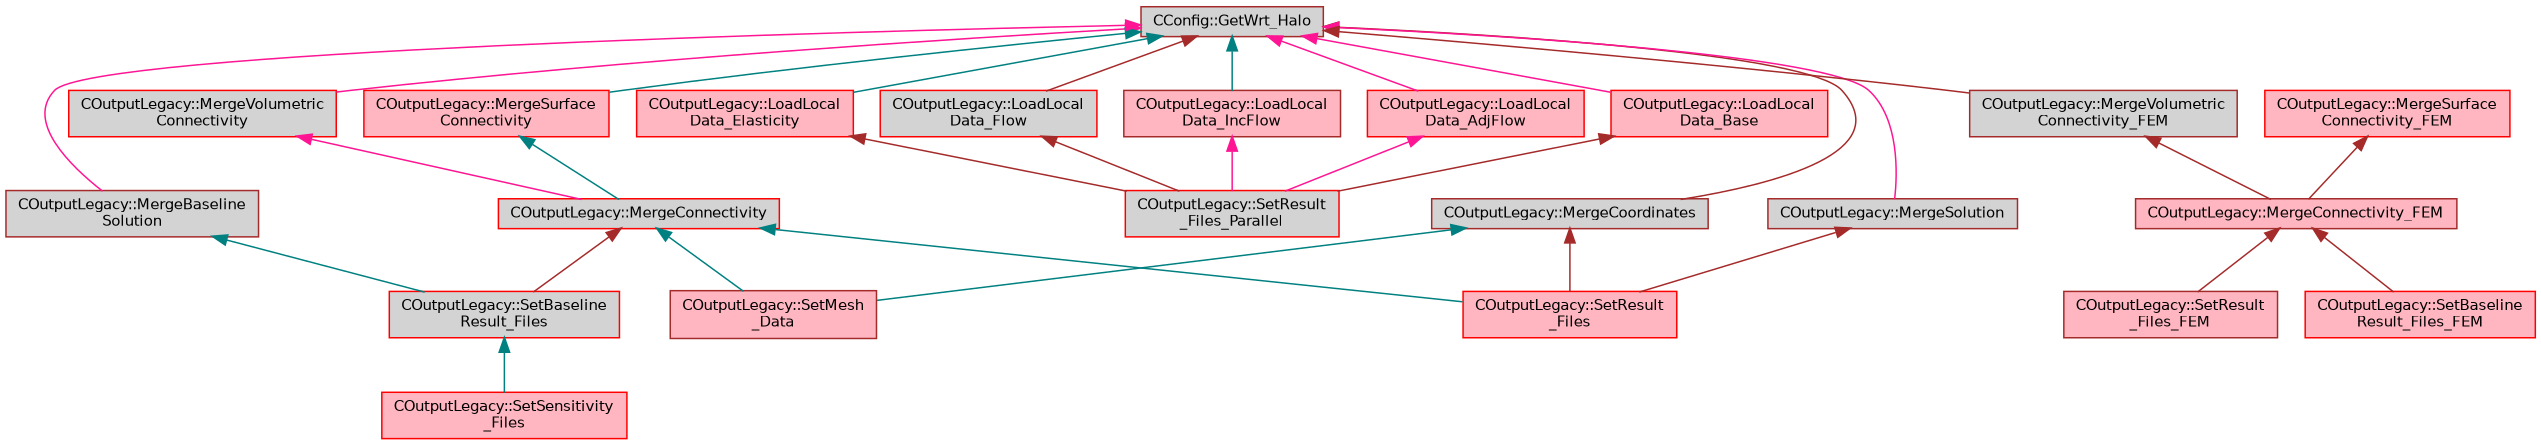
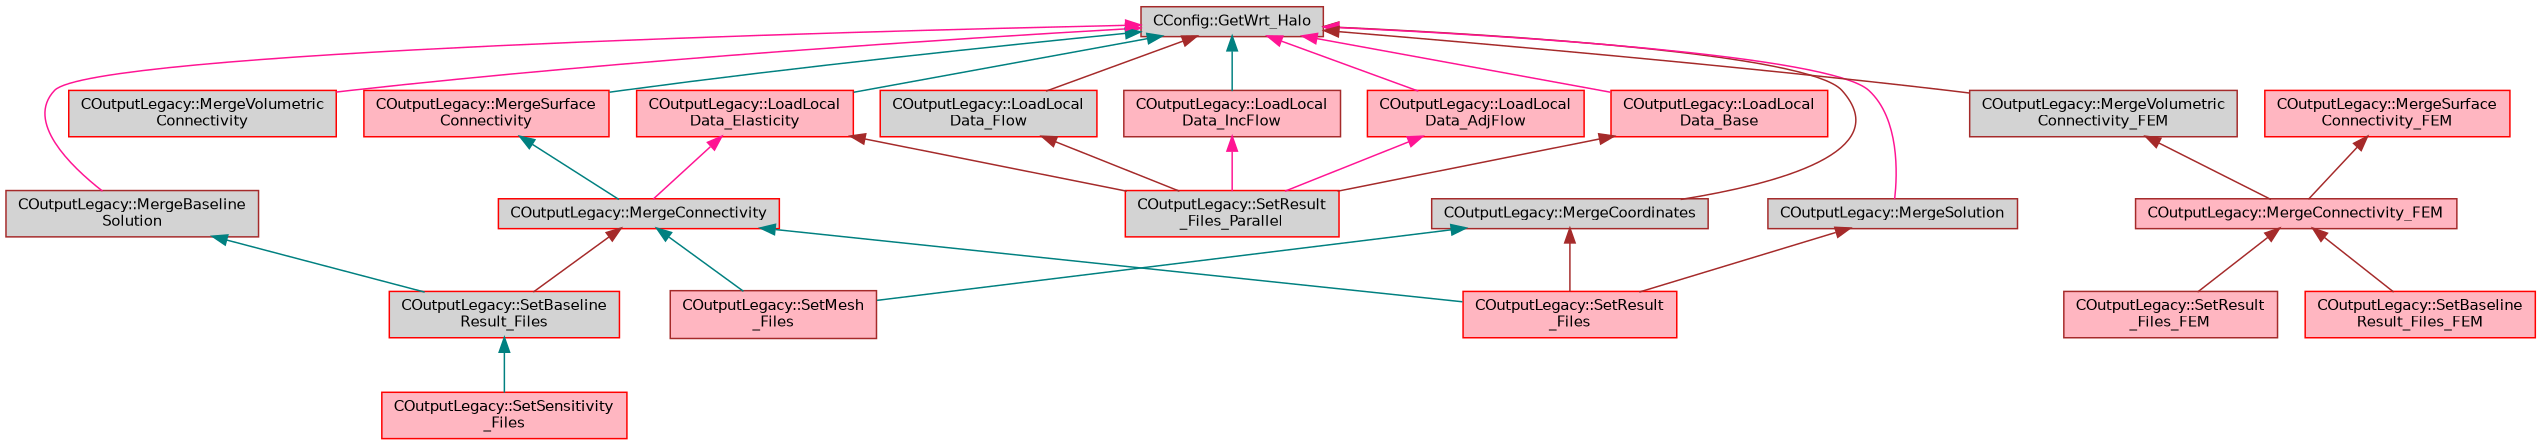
edge "COutputLegacy::MergeConnectivity" -> "COutputLegacy::MergeVolumetric Connectivity": now "COutputLegacy::MergeConnectivity" -> "COutputLegacy::LoadLocal Data_Elasticity"
node "COutputLegacy::SetMesh _Data": label "COutputLegacy::SetMesh _Data" -> "COutputLegacy::SetMesh _Files"
